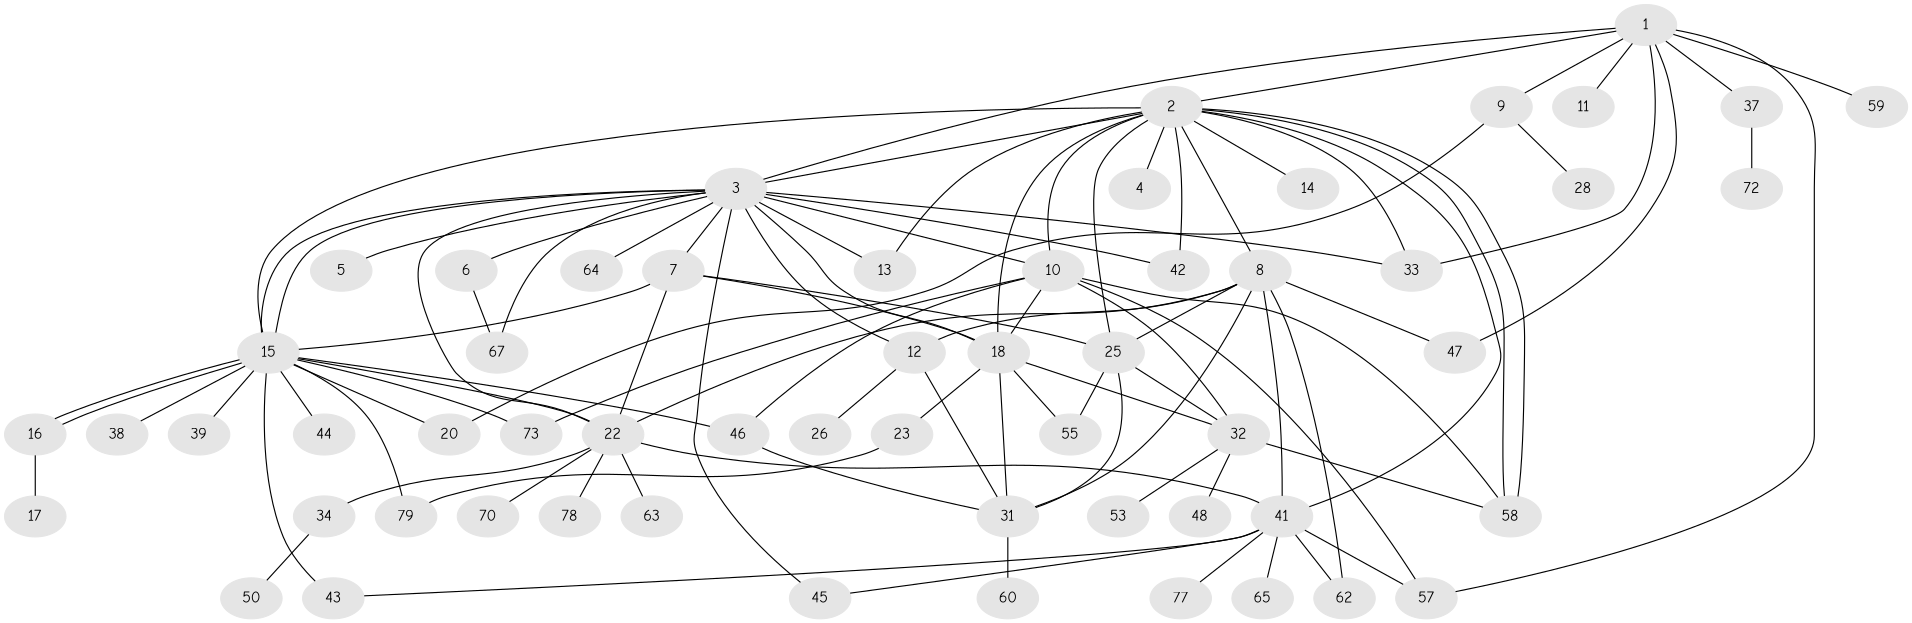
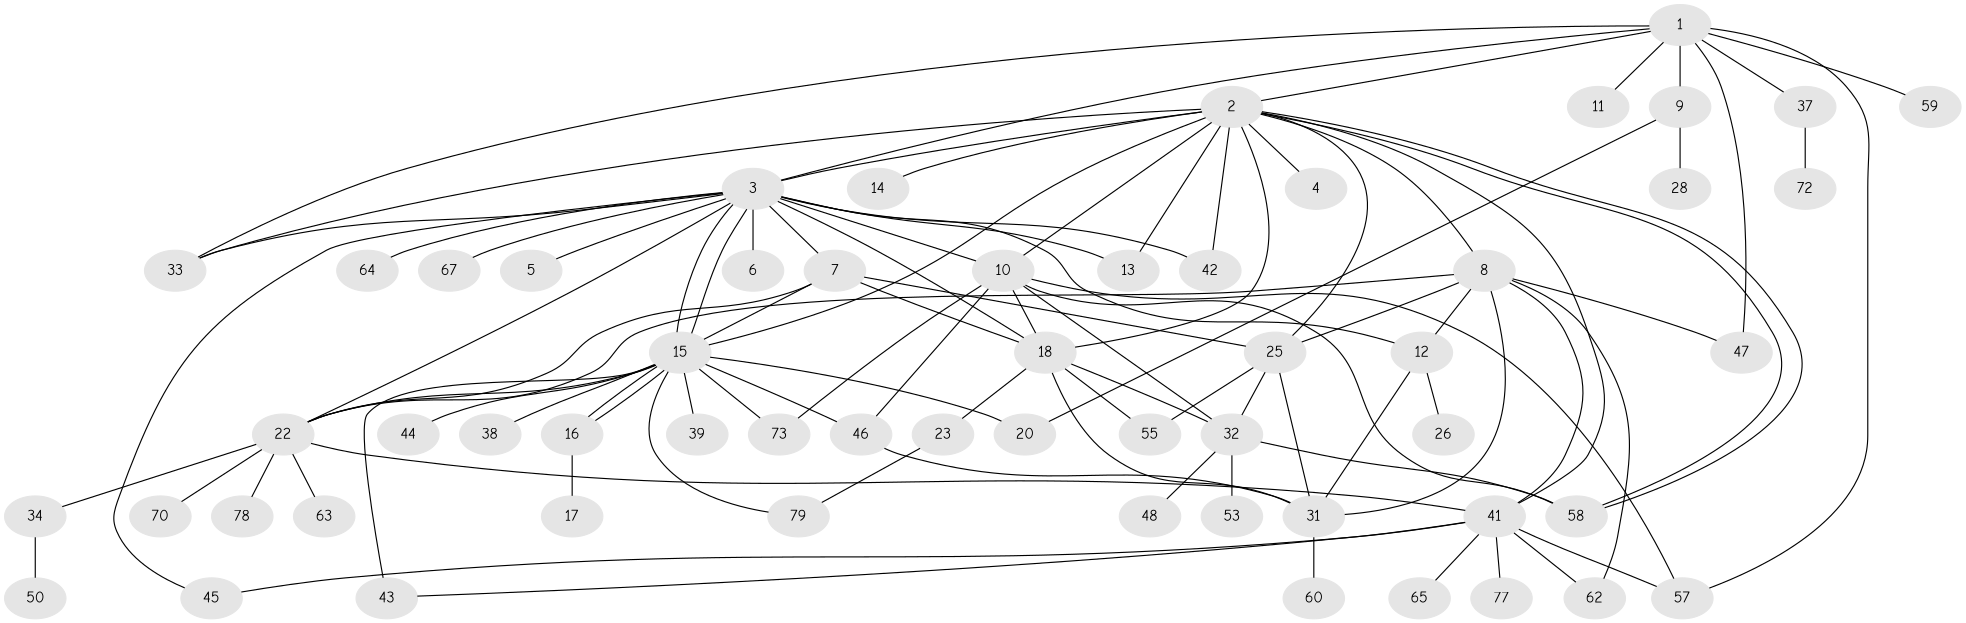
edge "6" -- "67": removed
